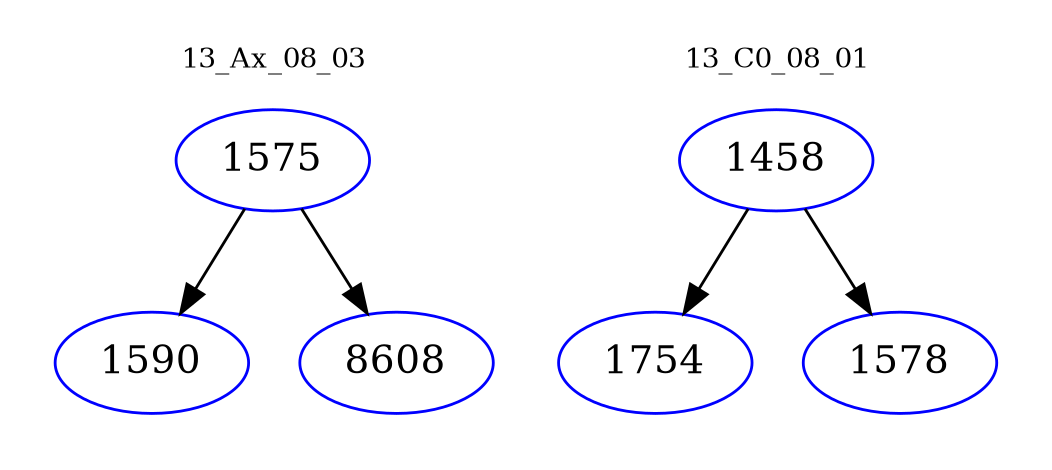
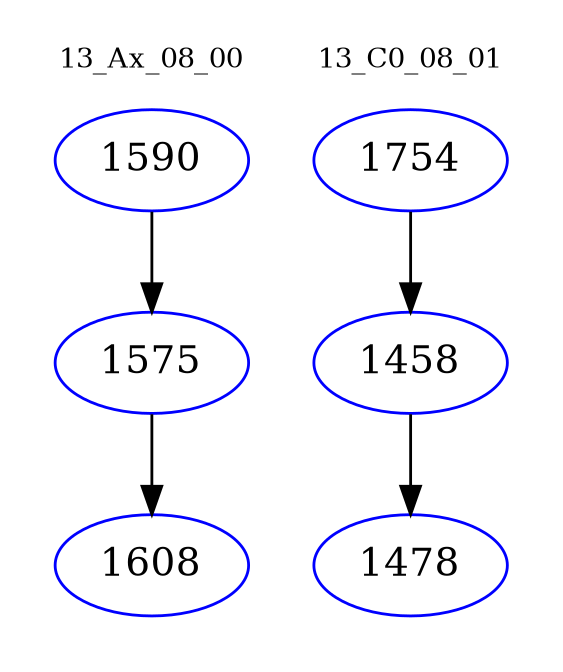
cluster "13_Ax_08_03": label "13_Ax_08_03" -> "13_Ax_08_00"
edge "1575" -> "1590": reversed
edge "1458" -> "1754": reversed
node "8608": label "8608" -> "1608"
node "1578": label "1578" -> "1478"
